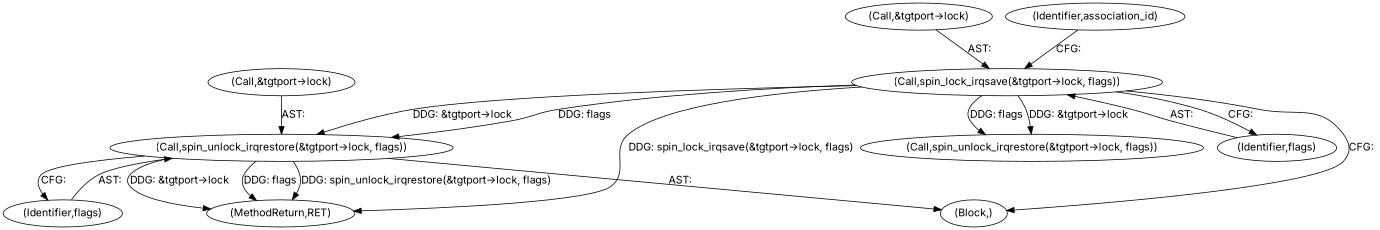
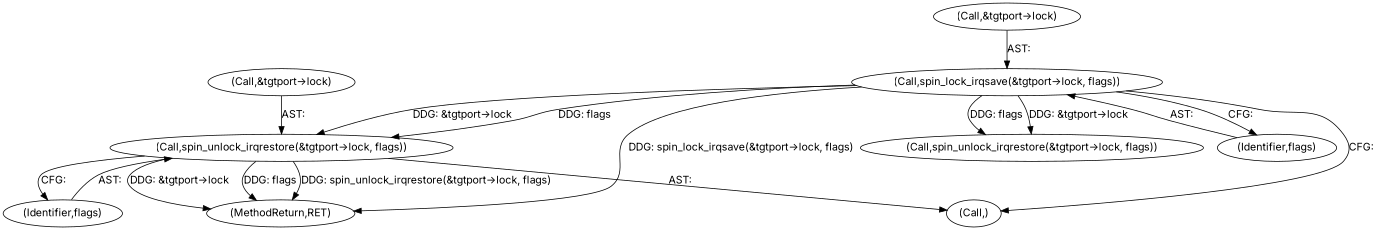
node "(Identifier,association_id)": removed
node "(Block,)": label "(Block,)" -> "(Call,)"
